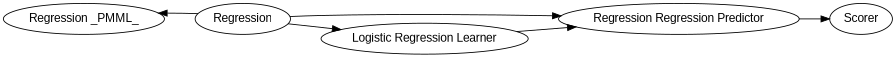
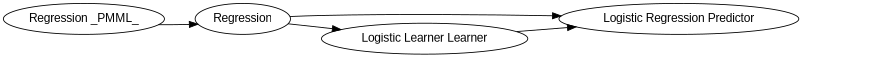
edge "Regression" -> "Regression _PMML_": reversed
node "Regression Regression Predictor": label "Regression Regression Predictor" -> "Logistic Regression Predictor"
node "Scorer": removed
node "Logistic Regression Learner": label "Logistic Regression Learner" -> "Logistic Learner Learner"
